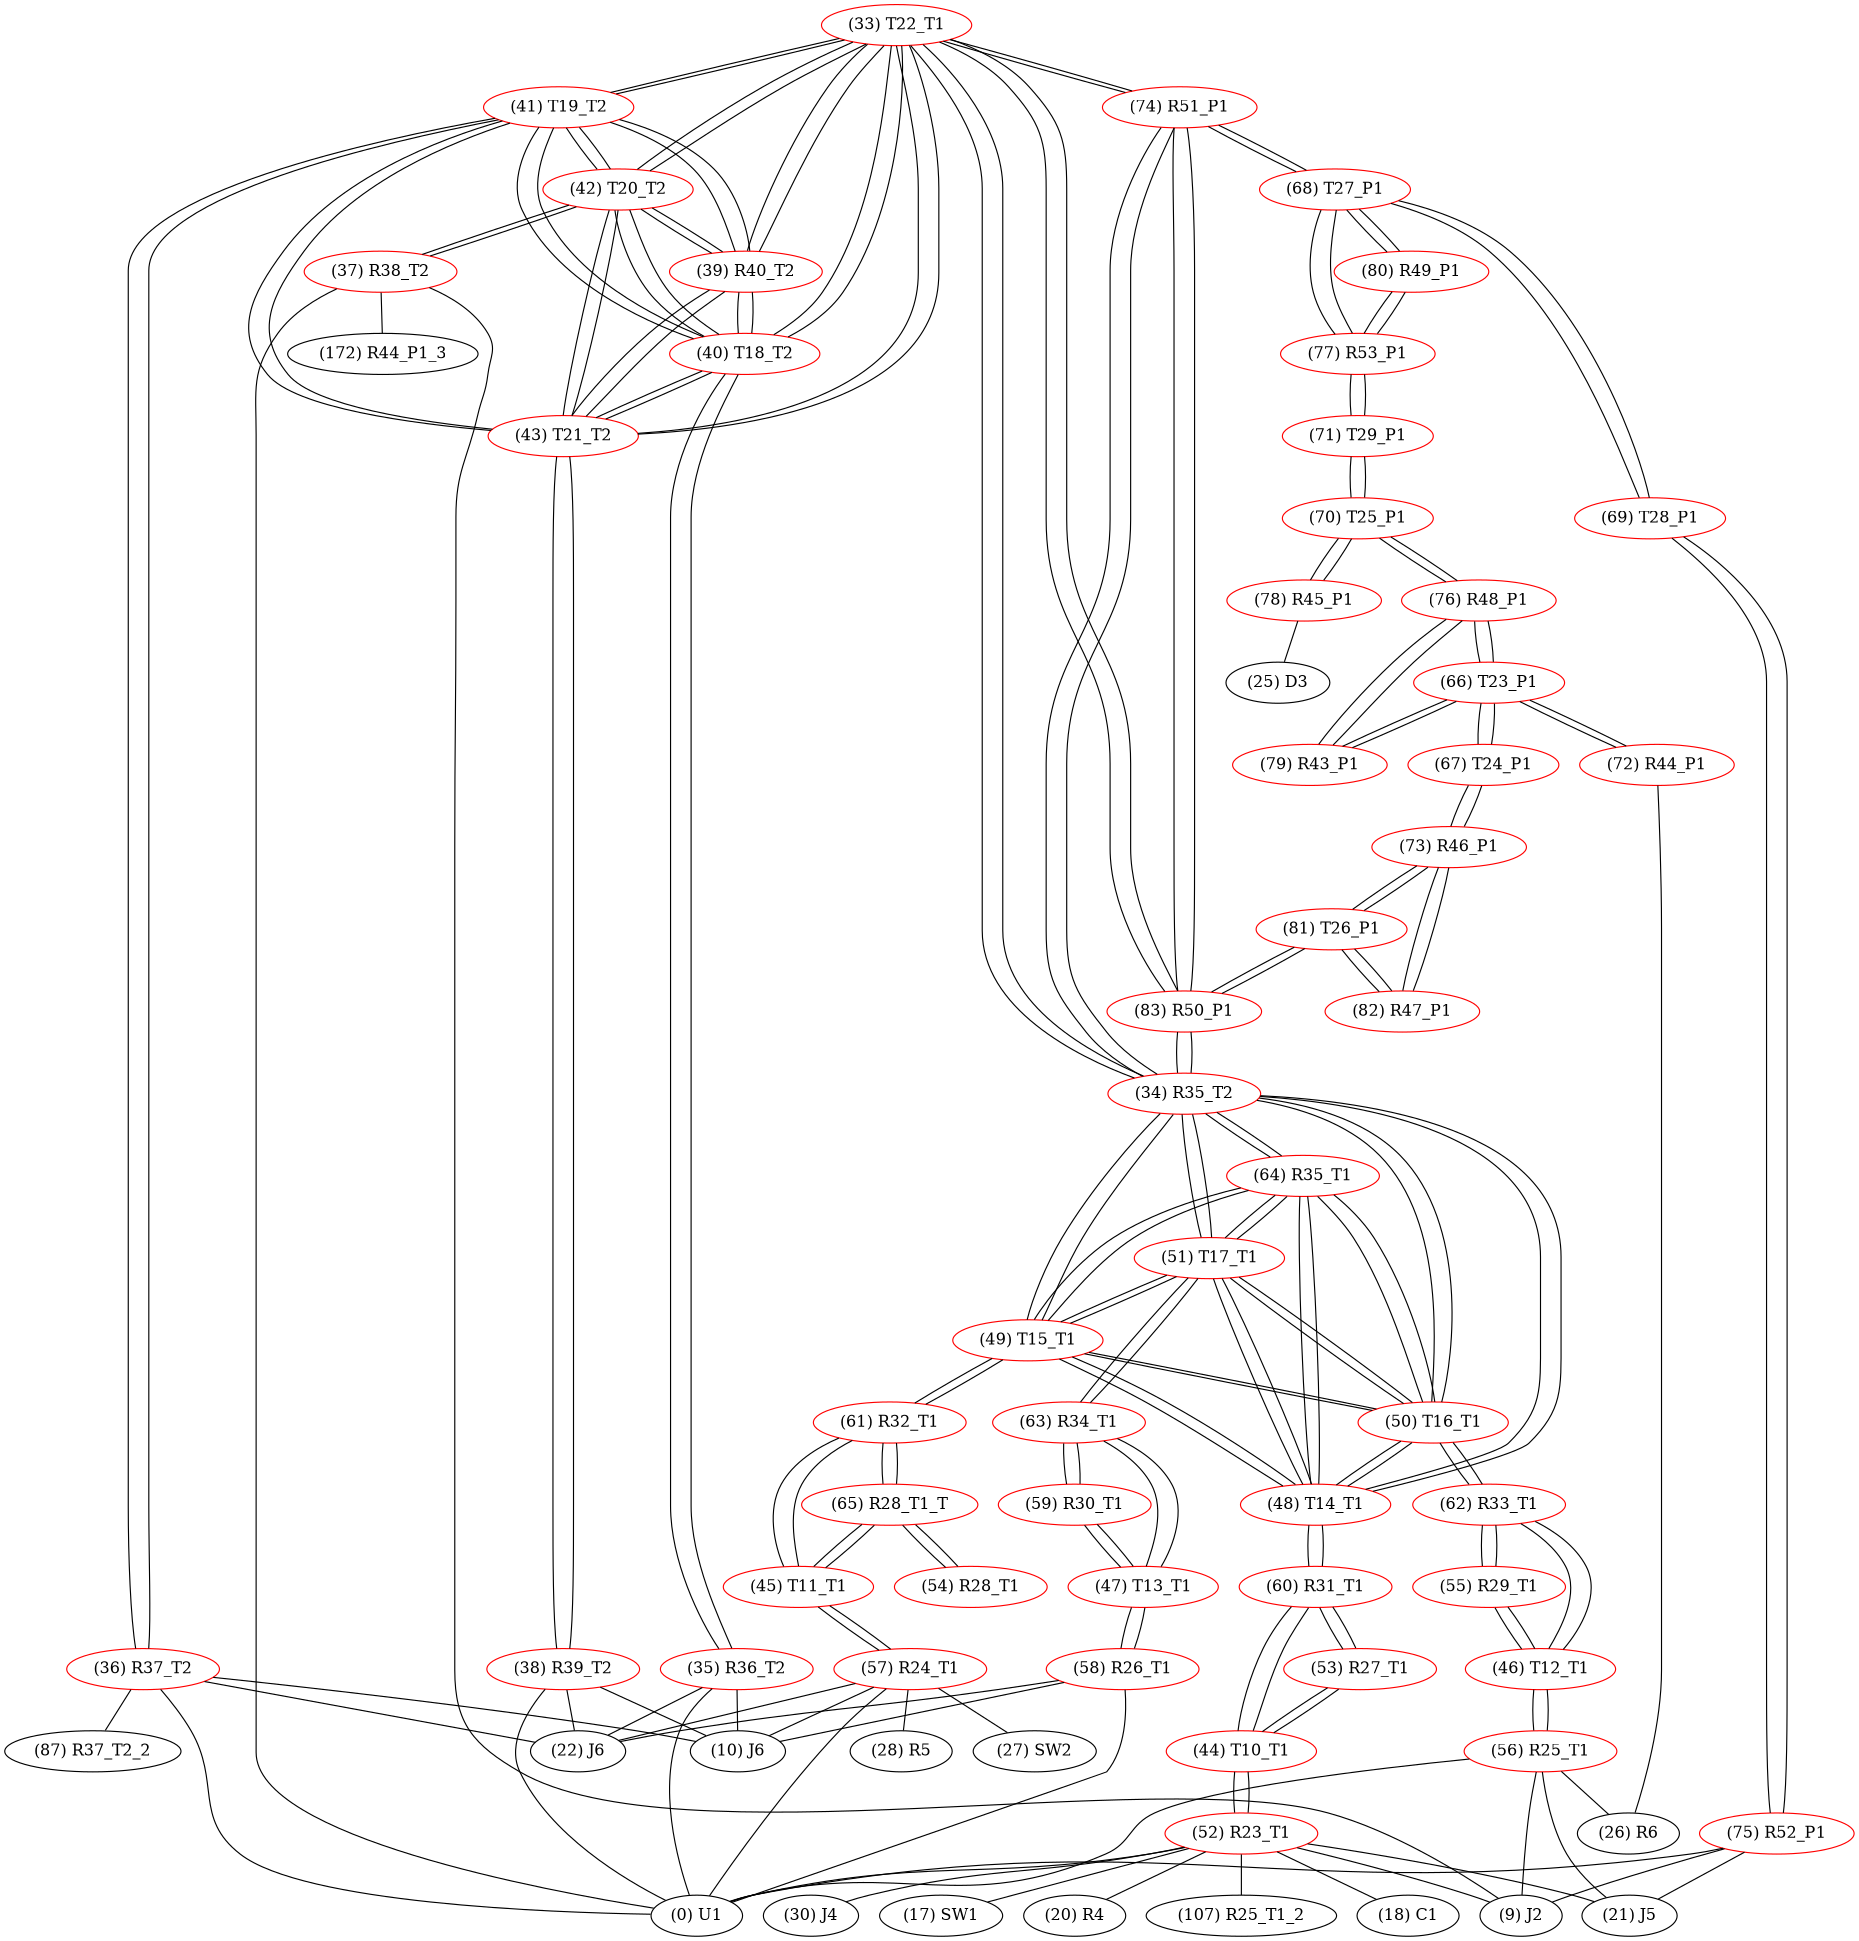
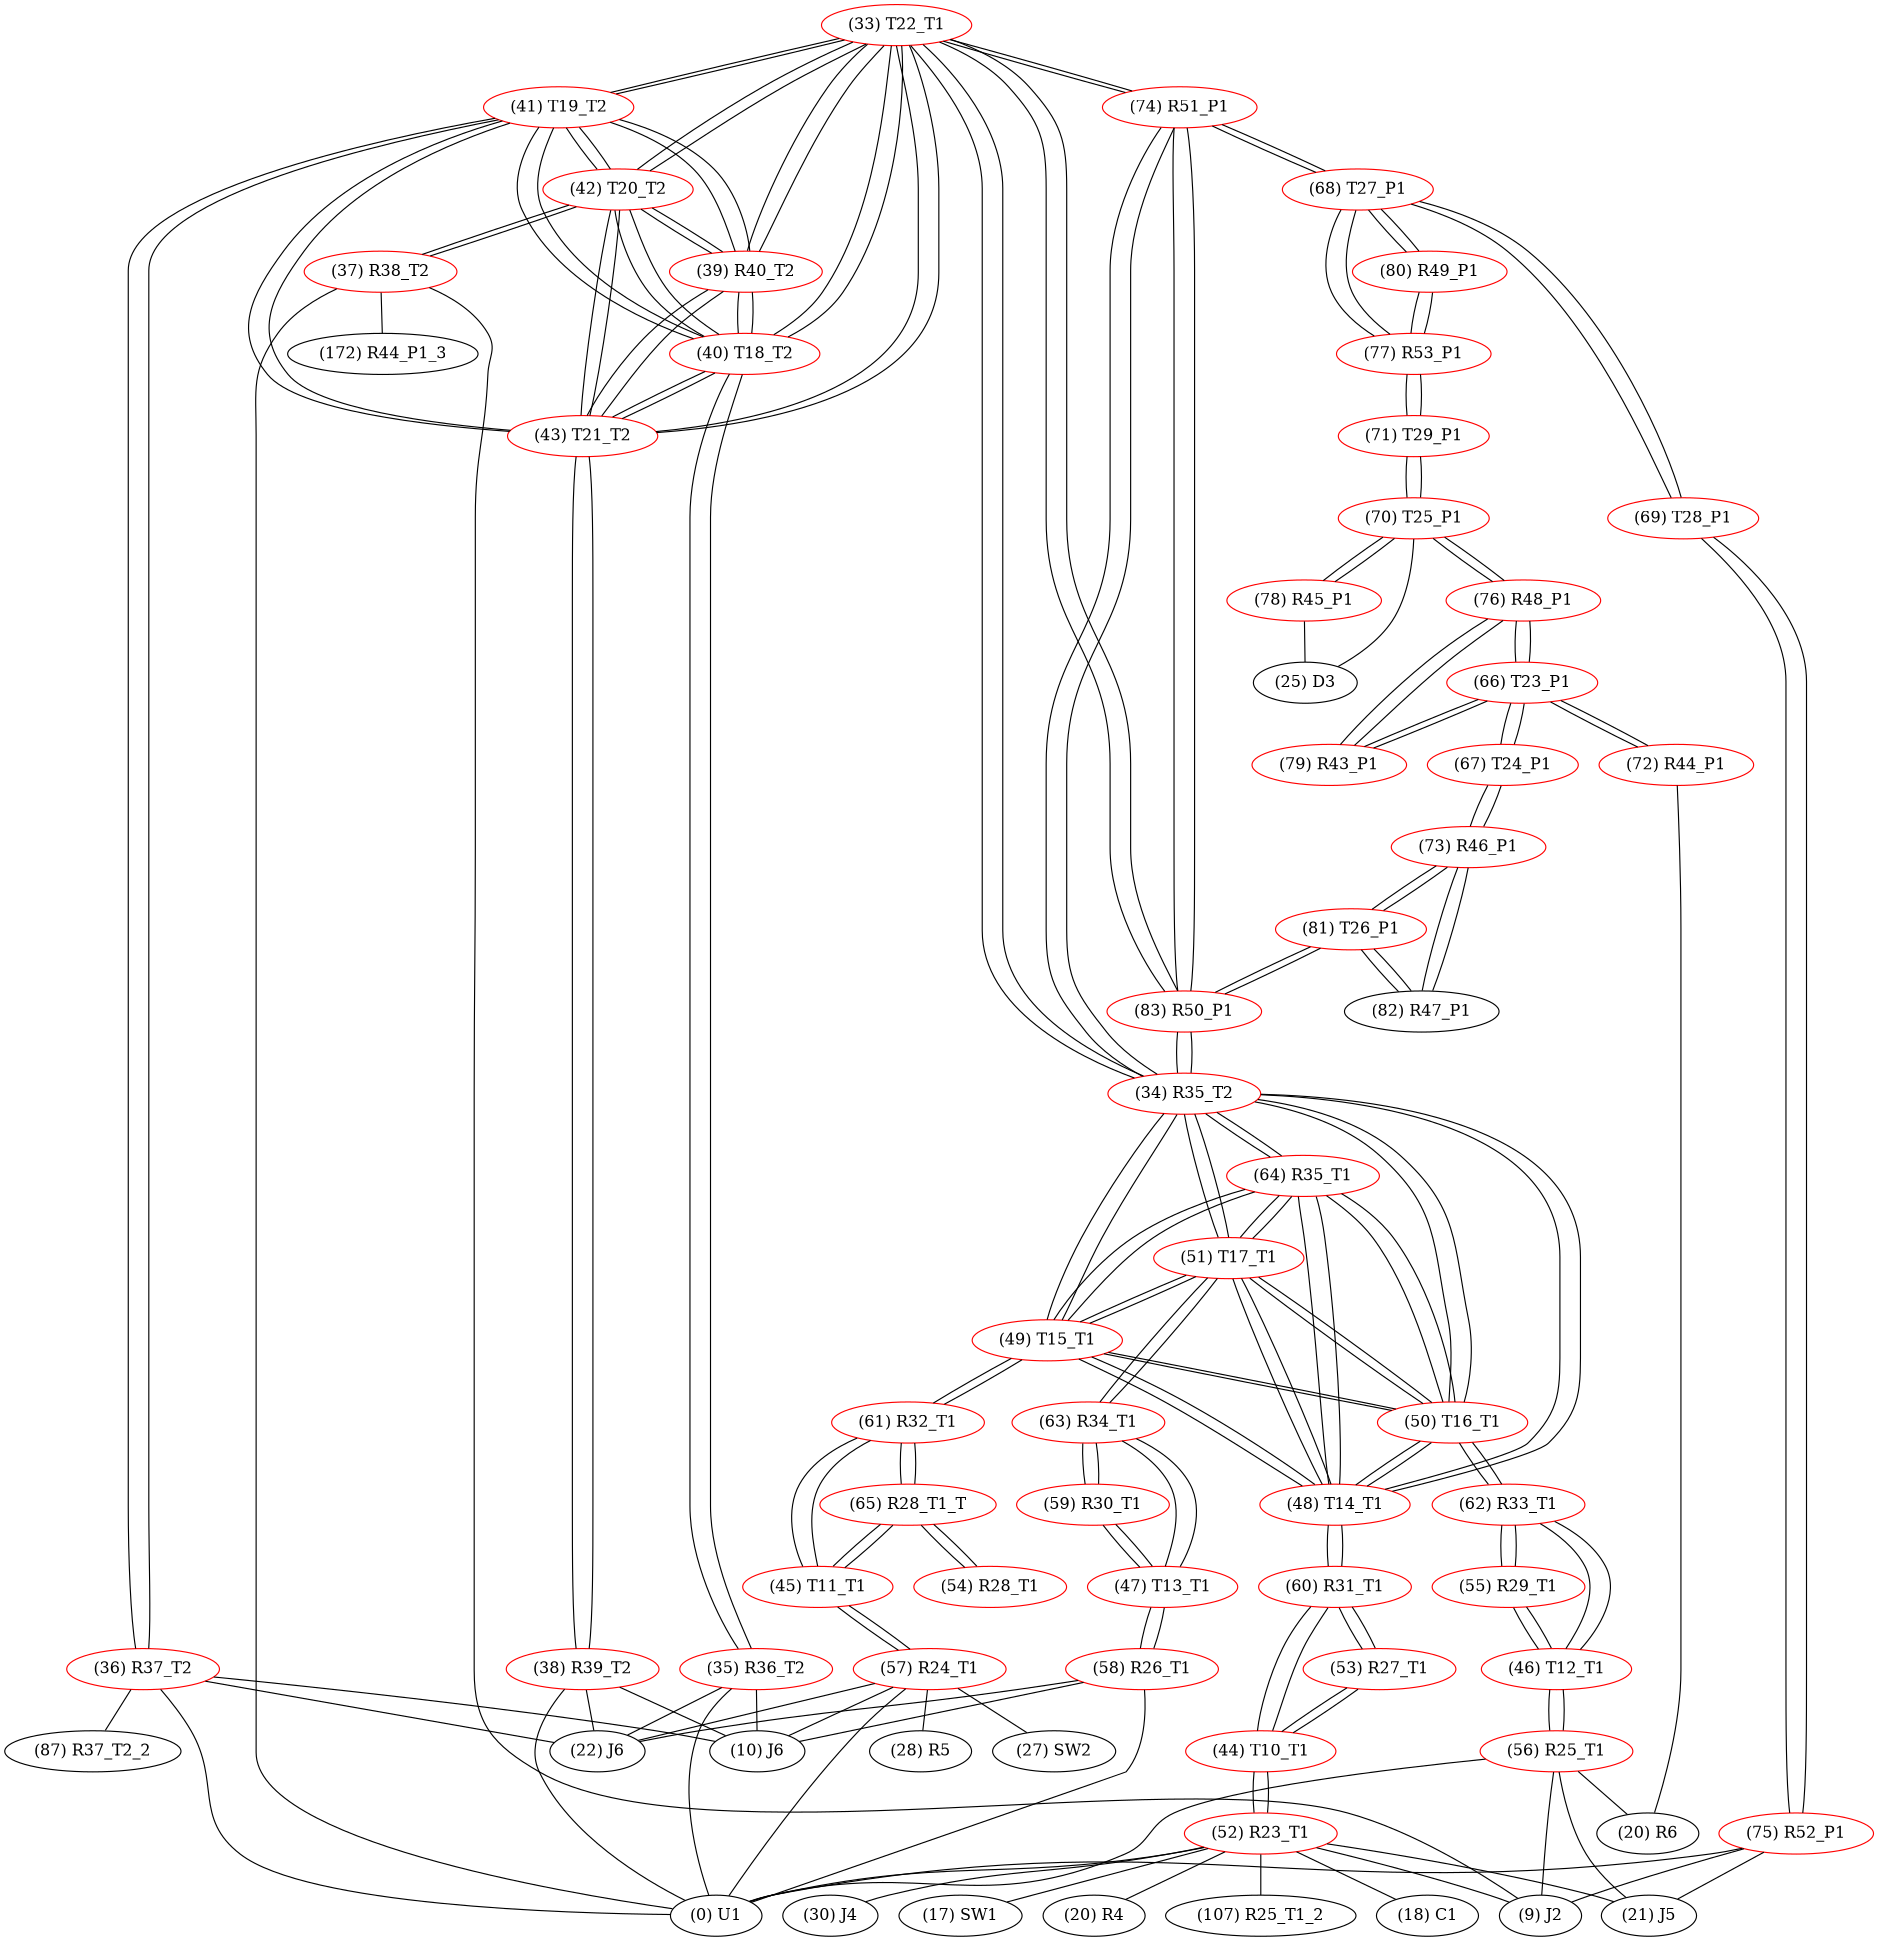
edge "(70) T25_P1" -- "(25) D3": added
node "(82) R47_P1": color red -> black
node "(26) R6": label "(26) R6" -> "(20) R6"
